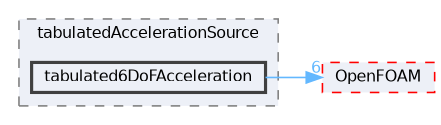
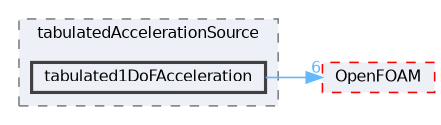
node "tabulated6DoFAcceleration": label "tabulated6DoFAcceleration" -> "tabulated1DoFAcceleration"
